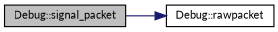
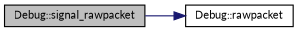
node "Debug::signal_packet": label "Debug::signal_packet" -> "Debug::signal_rawpacket"
